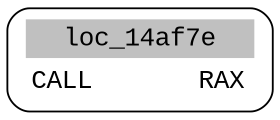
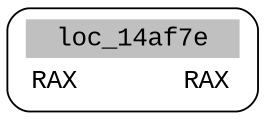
node "loc_14af7e": text "CALL       RAX" -> "RAX       RAX"
